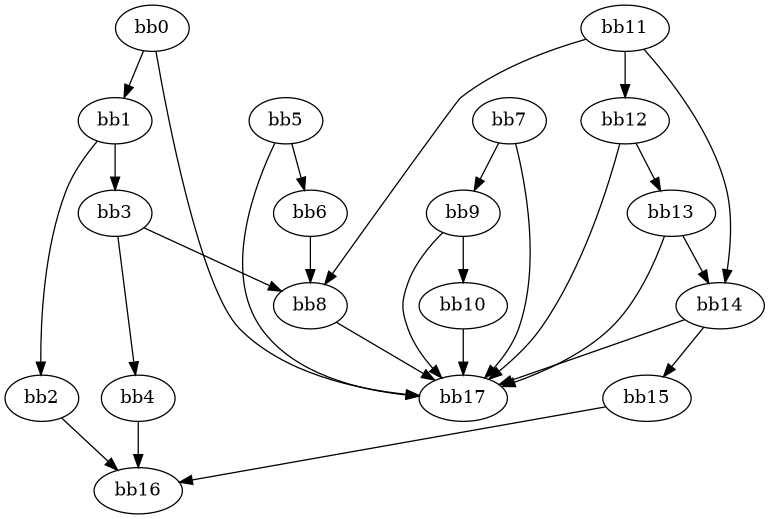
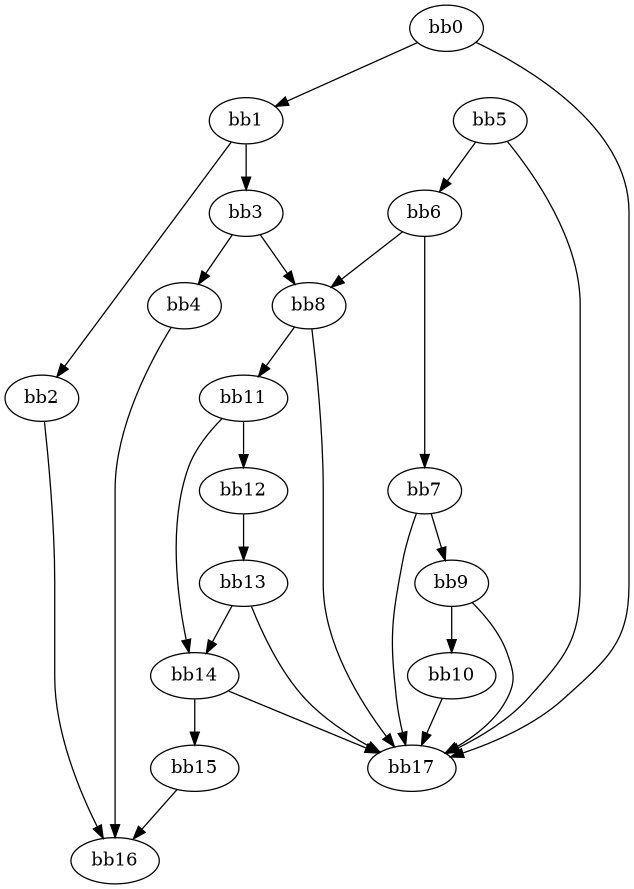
edge "bb11" -> "bb8": reversed
edge "bb12" -> "bb17": removed
edge "bb6" -> "bb7": added
